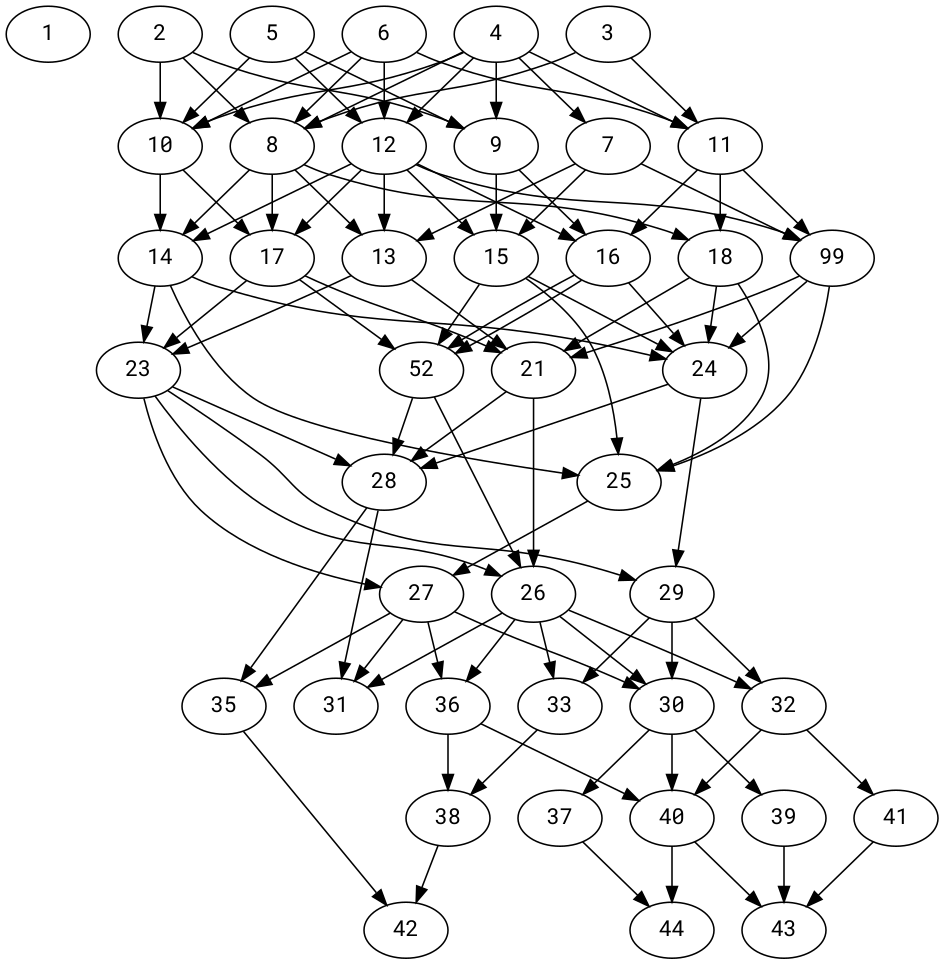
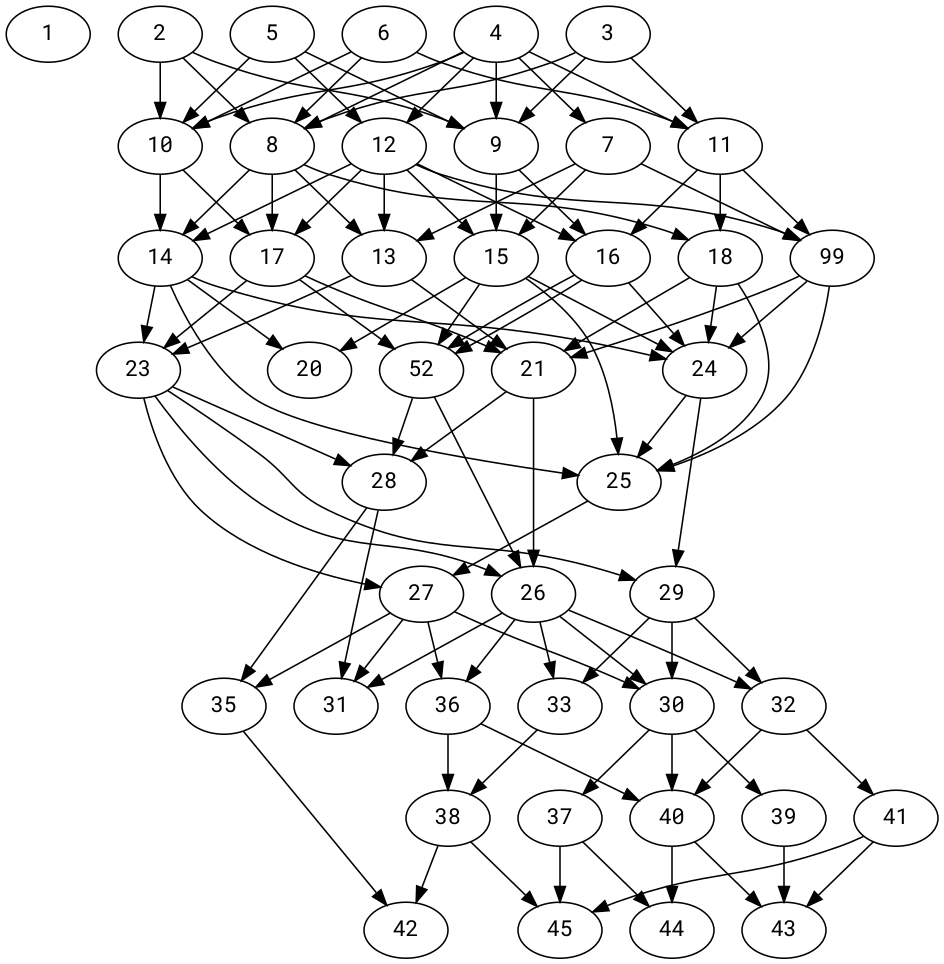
edge "3" -> "9": added
edge "6" -> "12": removed
node "20": added
edge "24" -> "28": now "24" -> "25"
node "45": added
